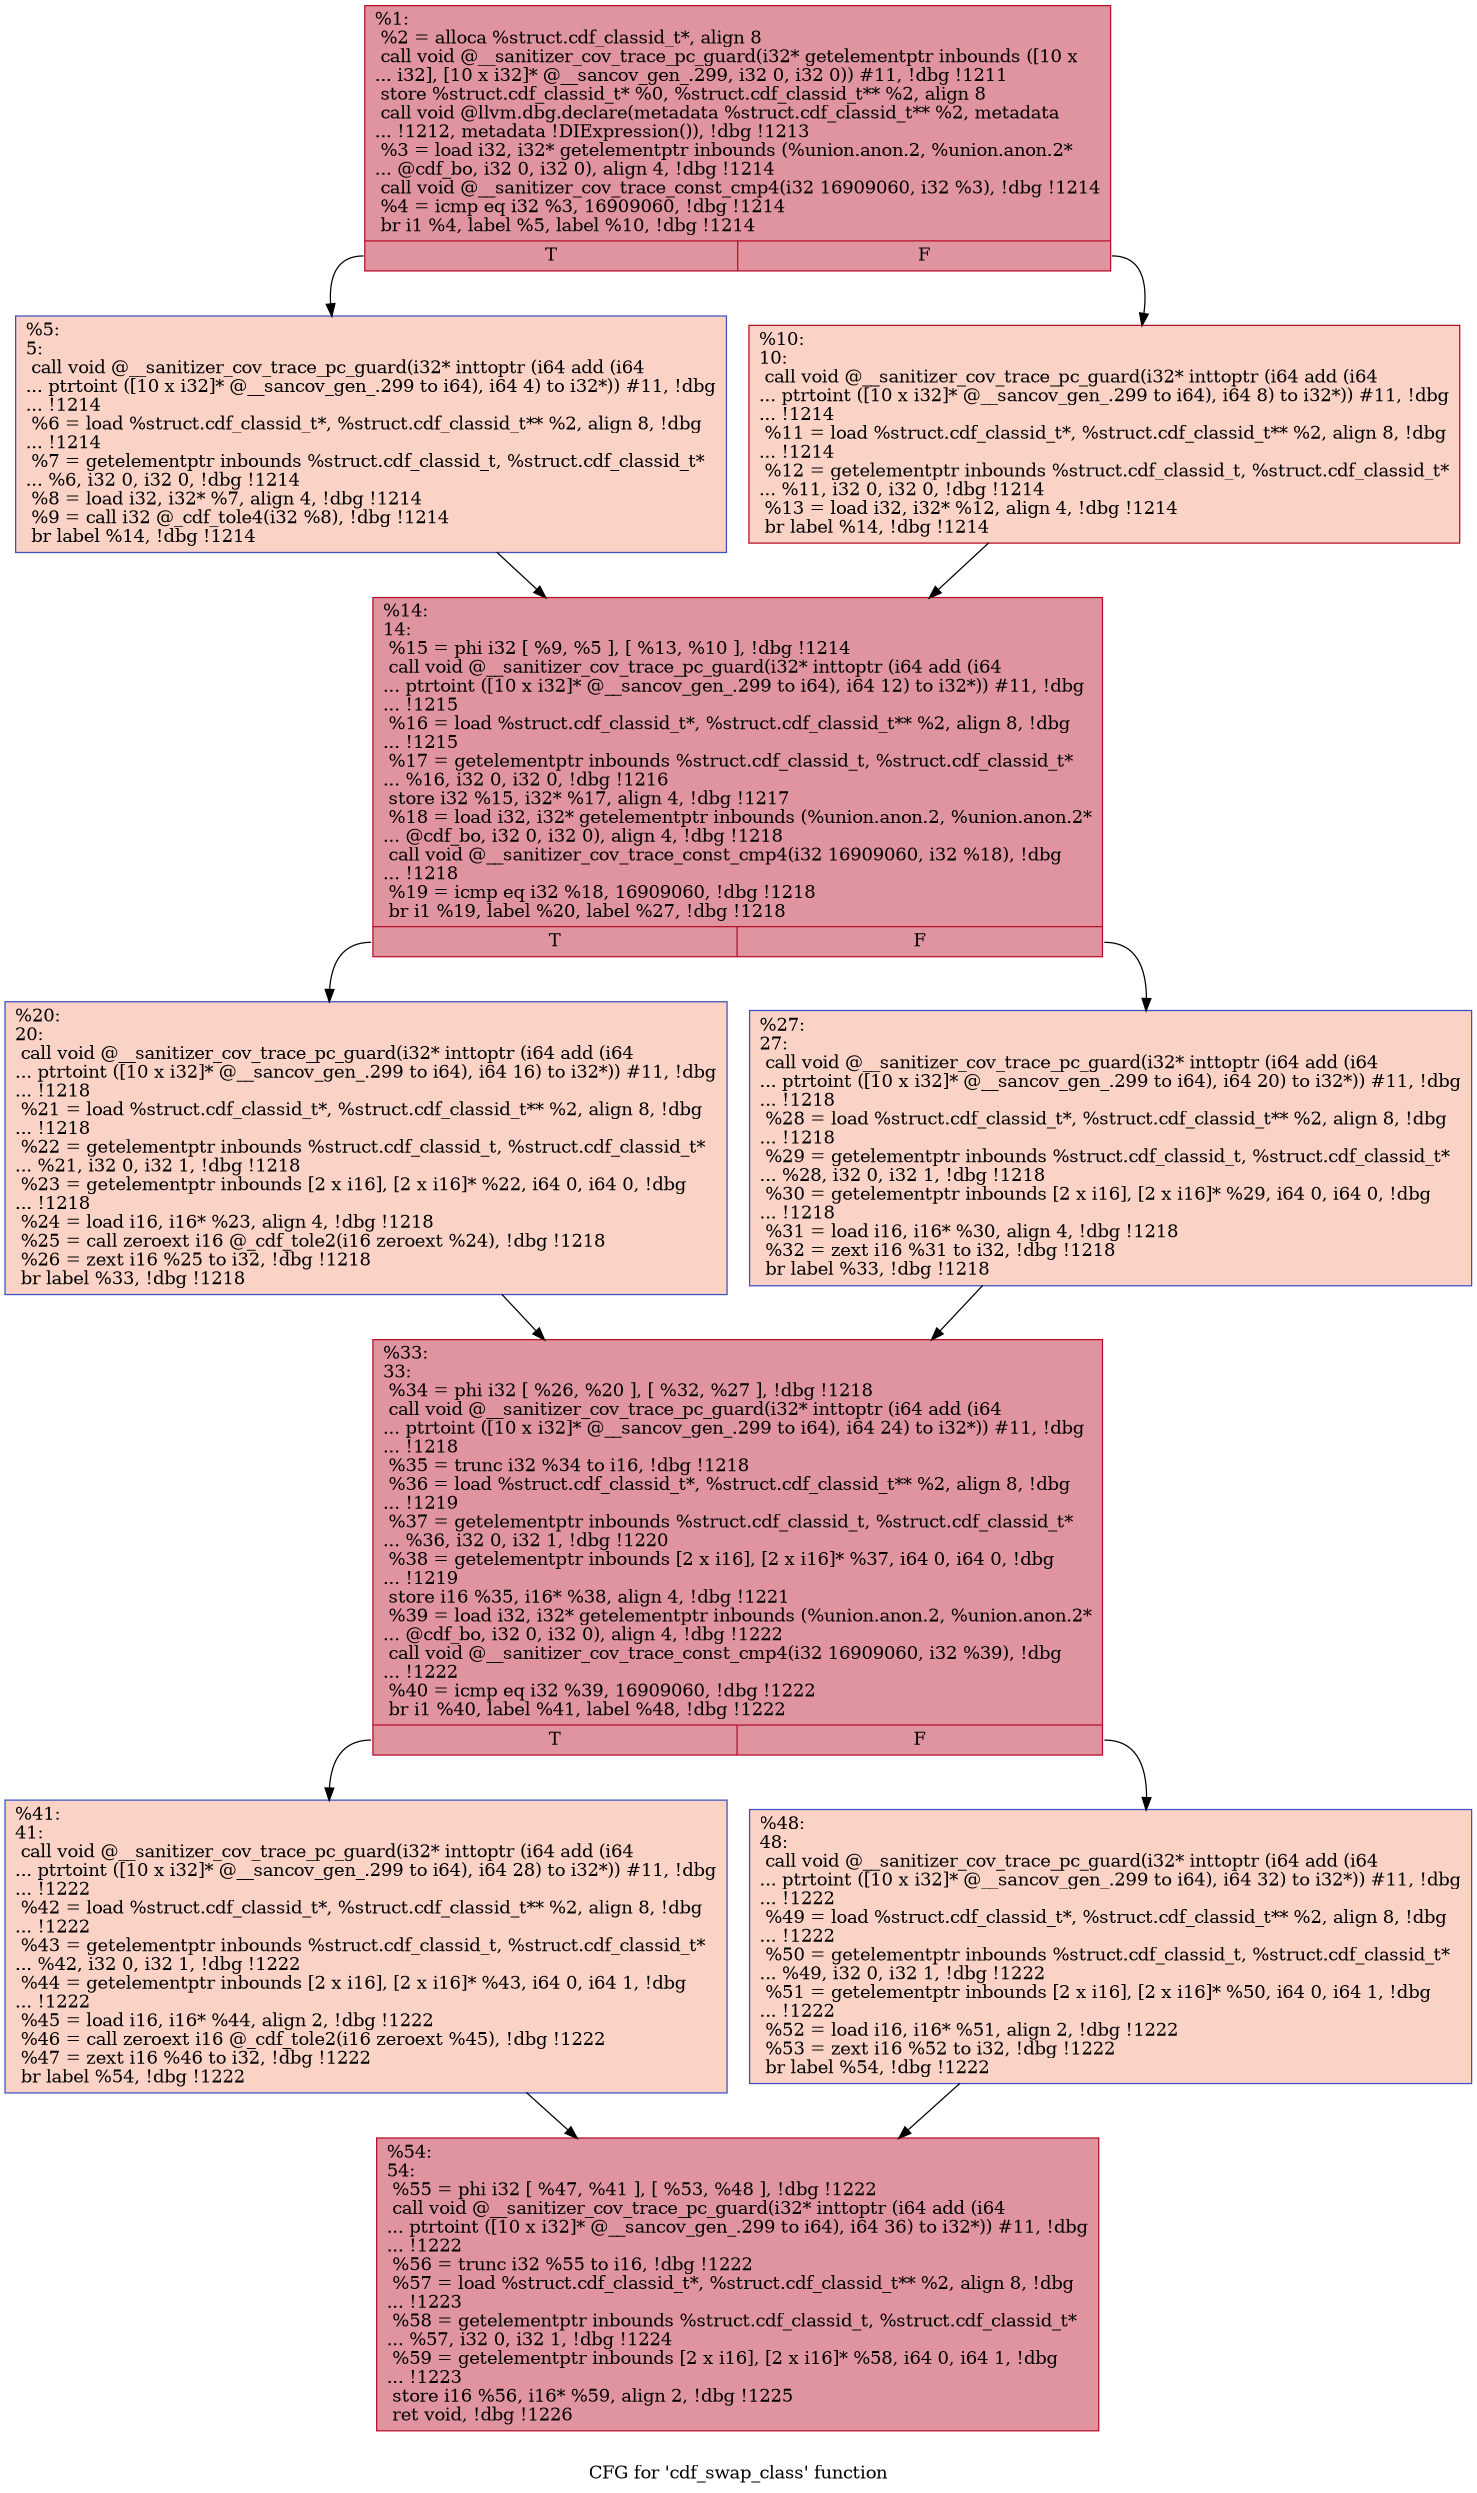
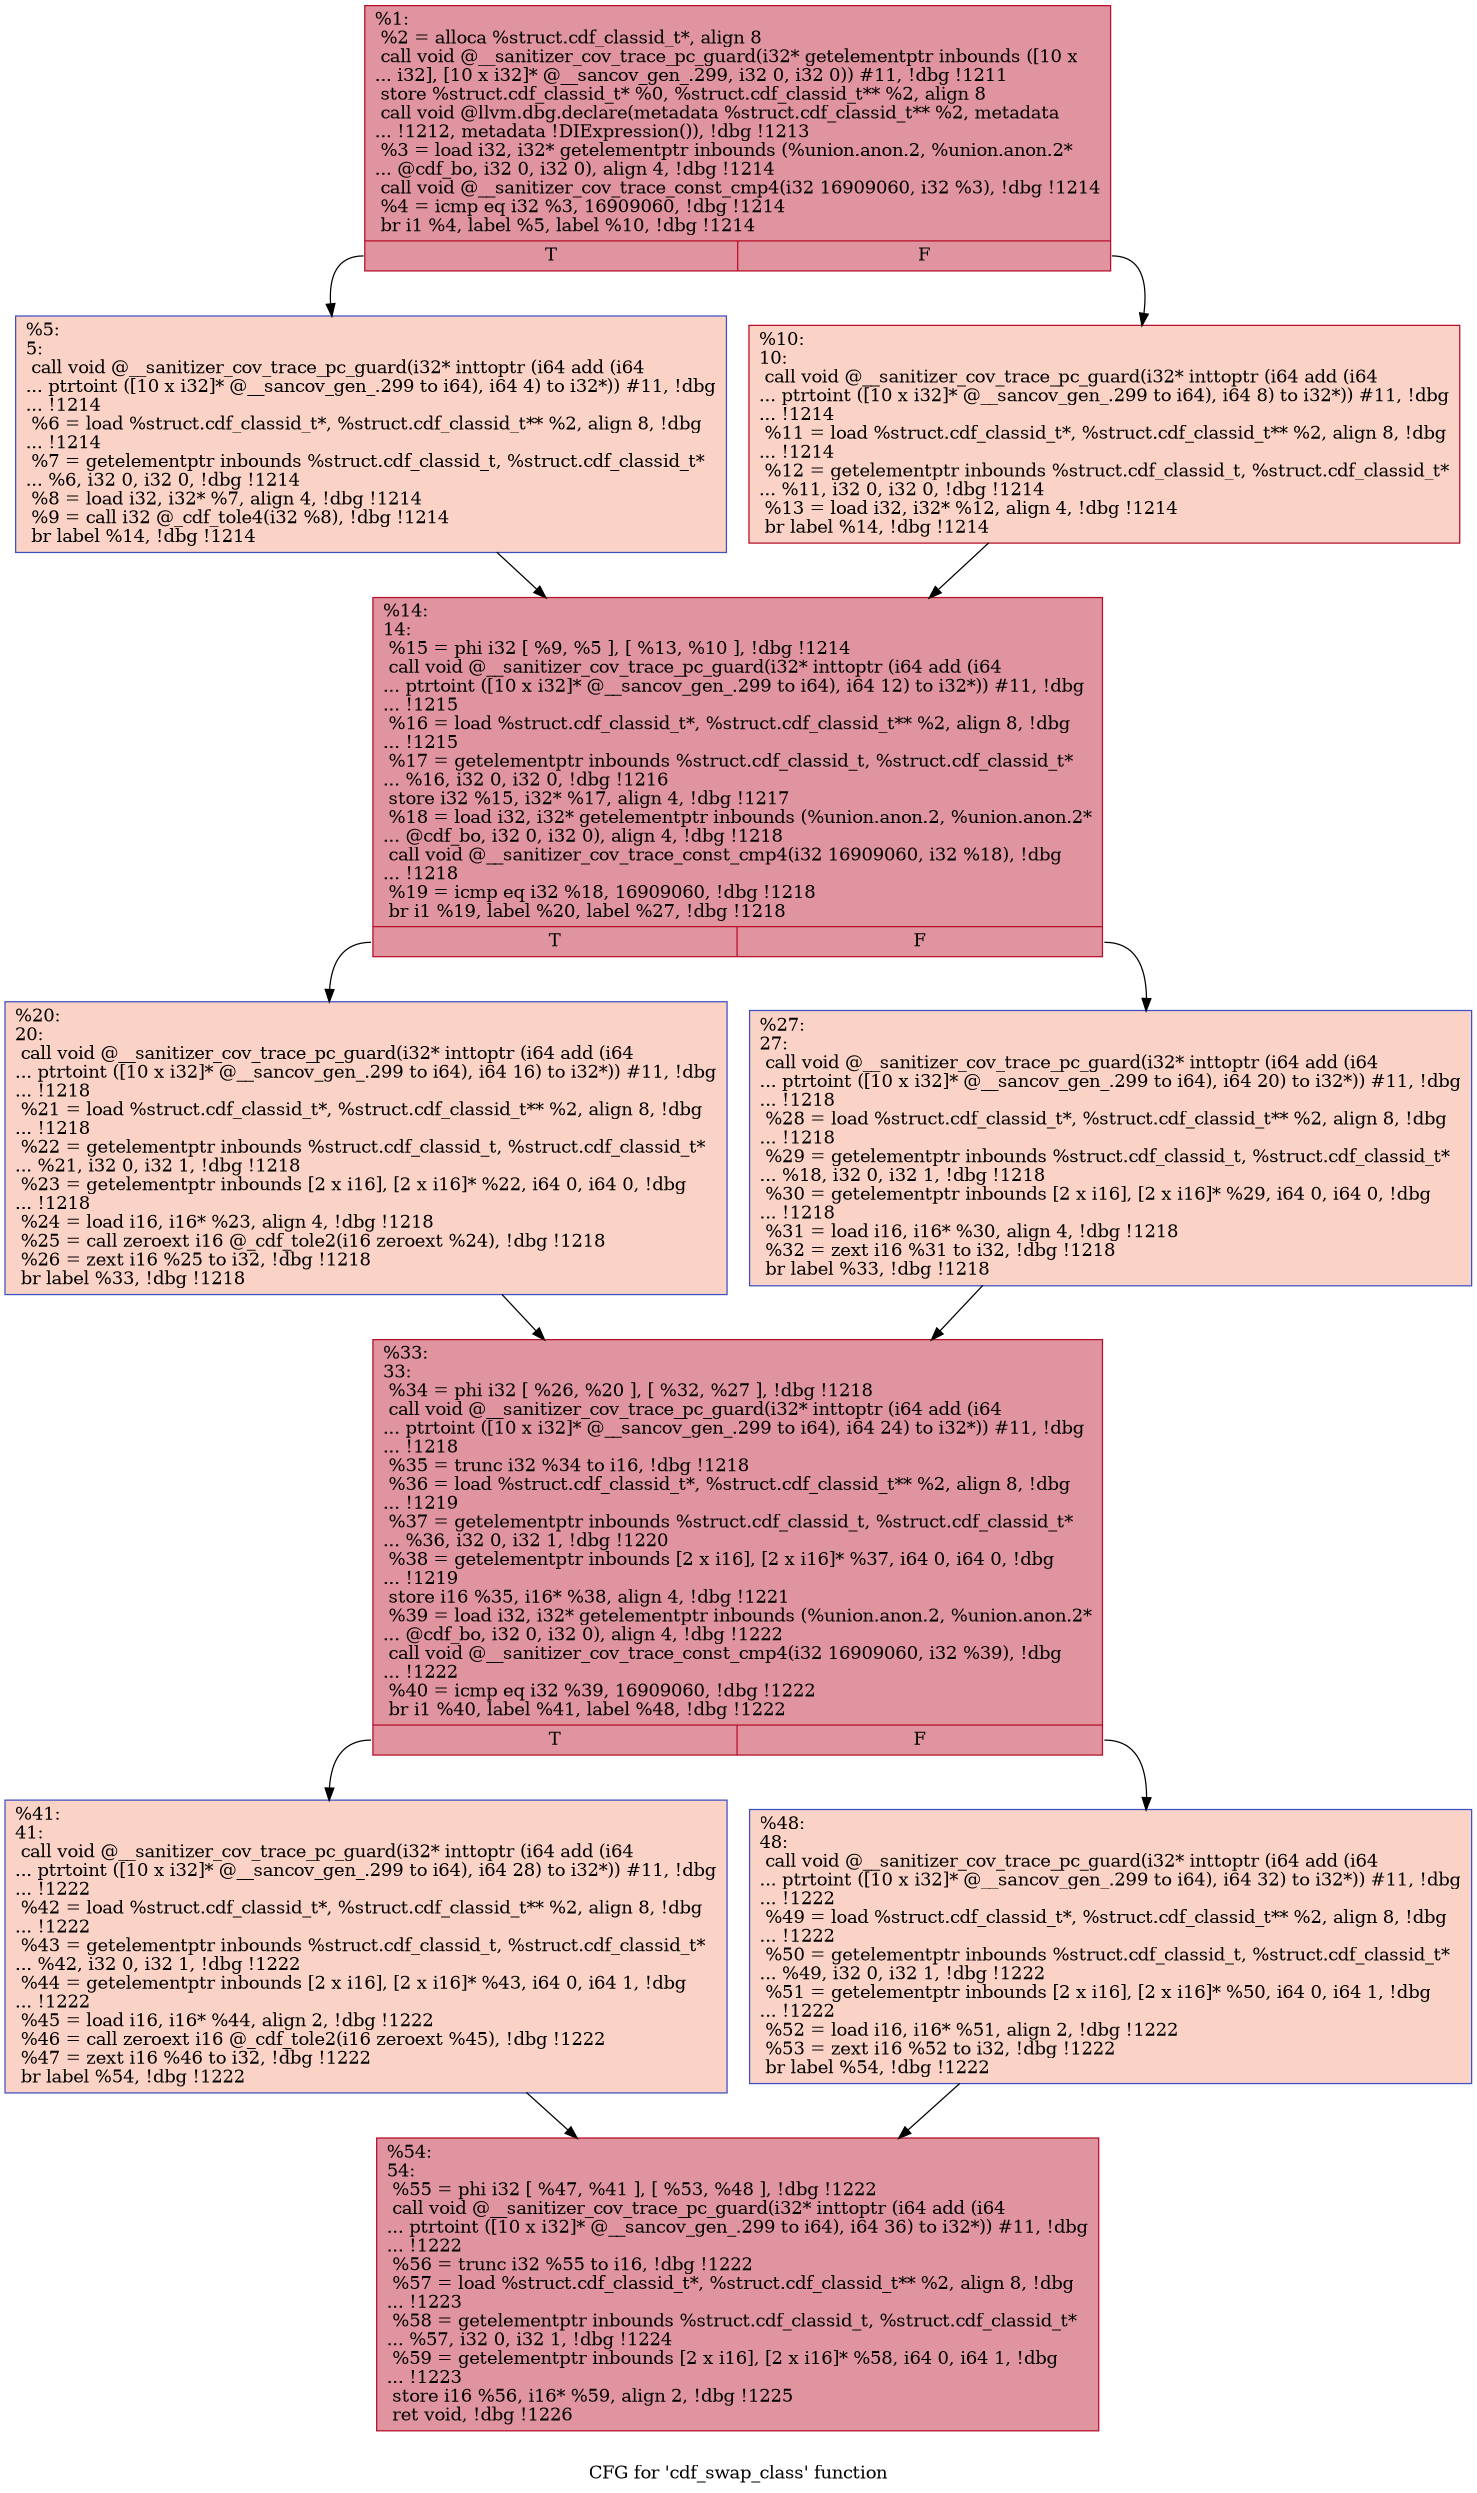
node "%27:": text "... %28, i32 0, i32 1, !dbg !1218" -> "... %18, i32 0, i32 1, !dbg !1218"
